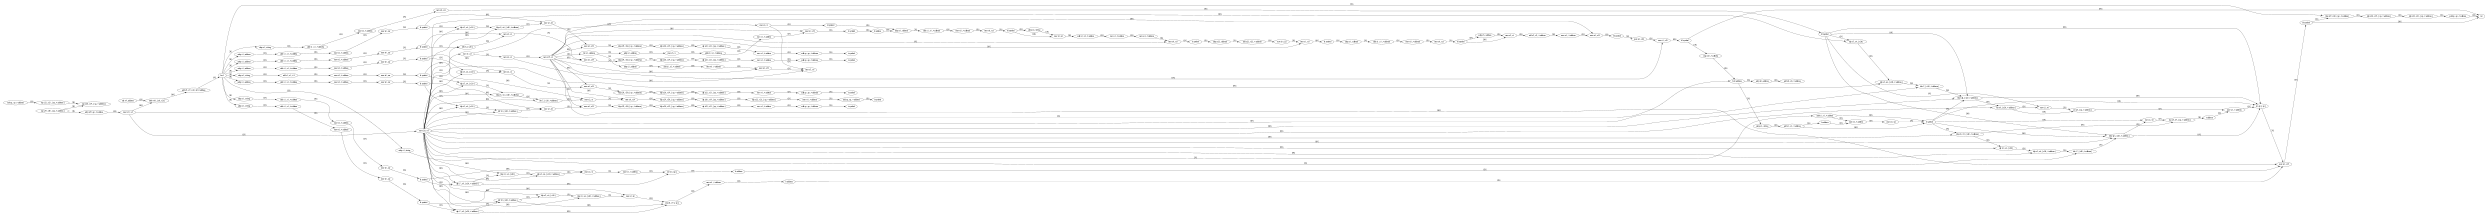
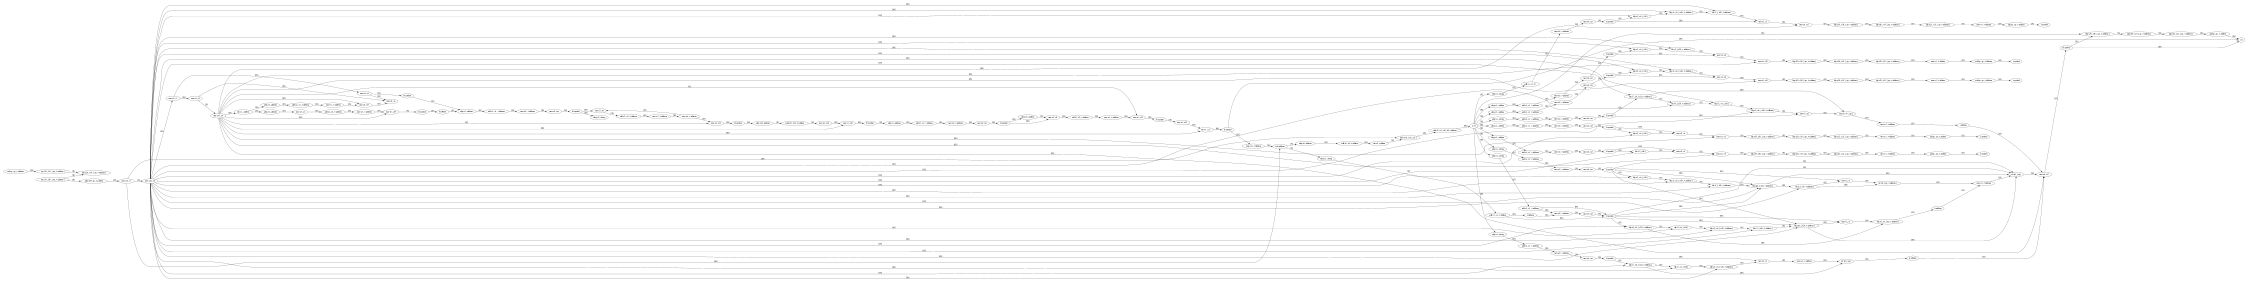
edge "adrp x2 , string" -> "mov x3 , x0": now "mov w4 , # address" -> "mov x3 , x0"
edge "add x8 , x8 , # address" -> "adr x9 , address": added, label "CFG"
edge "ldr x9 , [ x20 , # address ]" -> "stp x8 , x9 , [ sp ]": removed, label "DFG"
